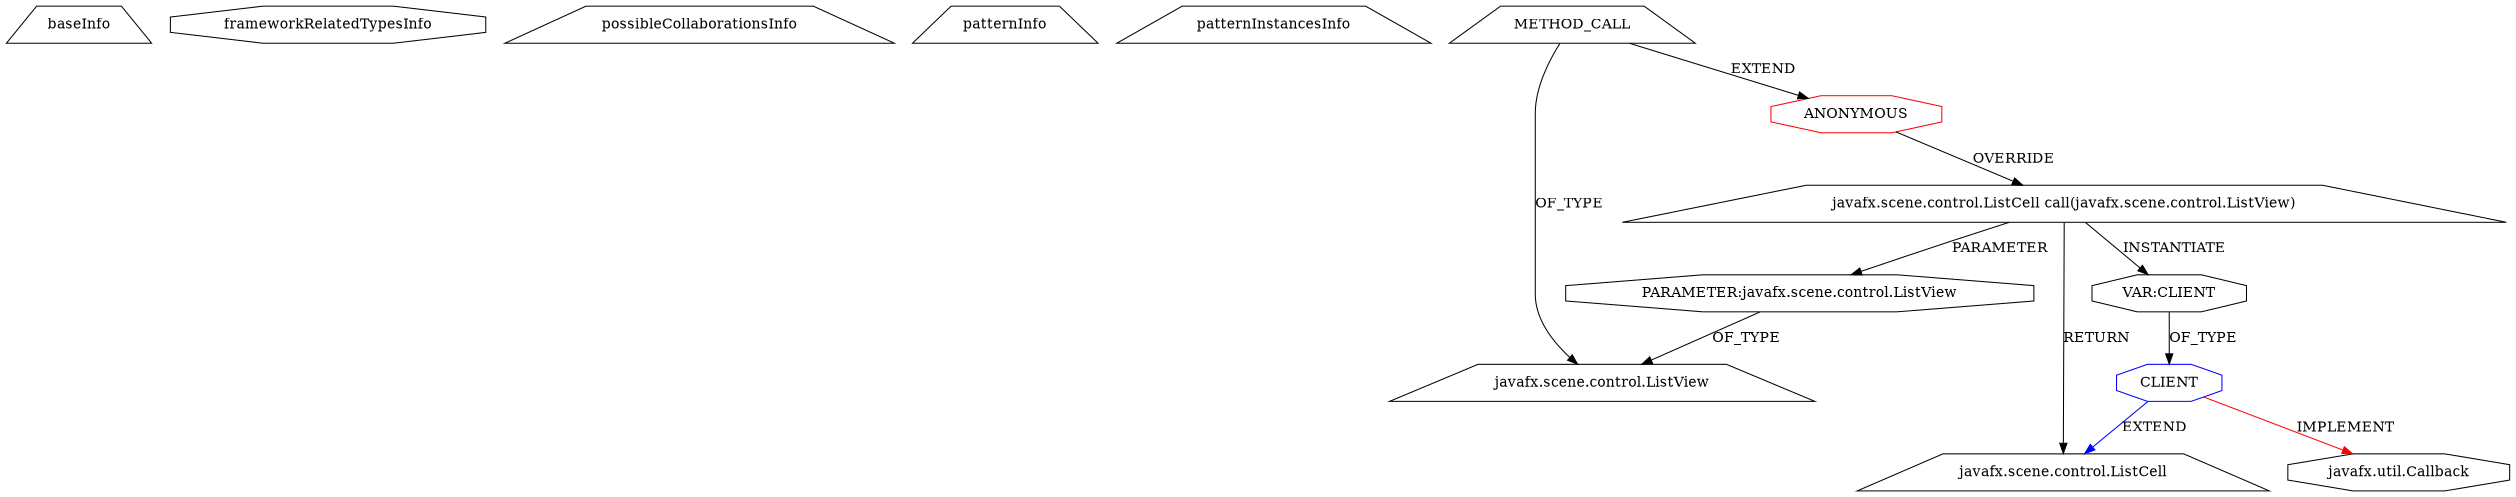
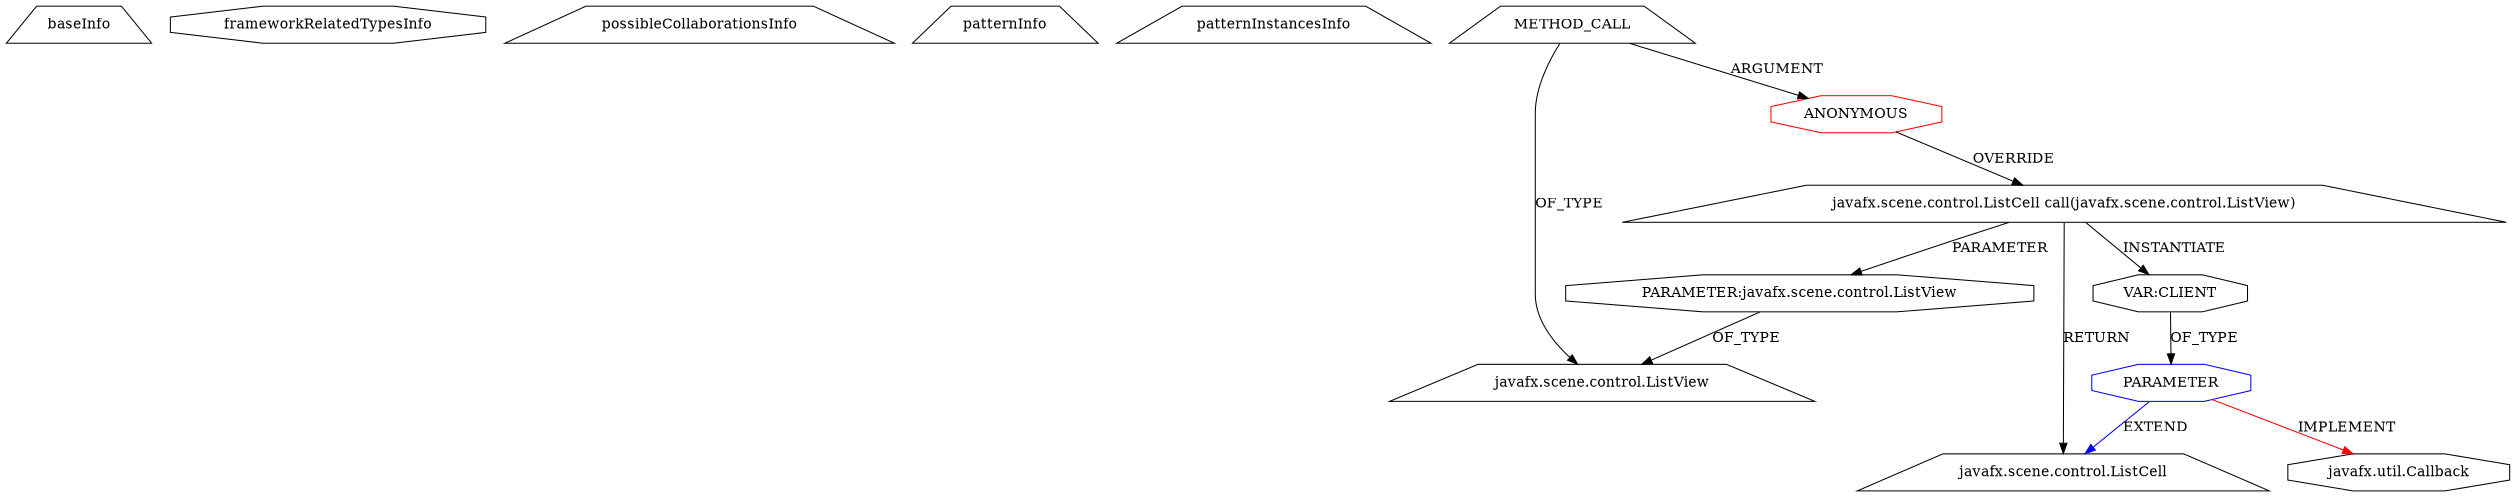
edge "METHOD_CALL" -> "ANONYMOUS": label "EXTEND" -> "ARGUMENT"
node "CLIENT": label "CLIENT" -> "PARAMETER"
